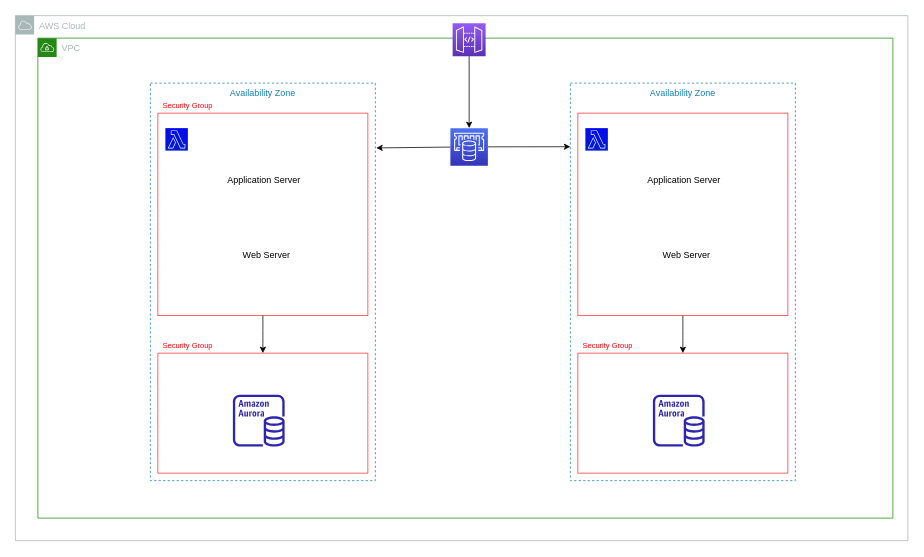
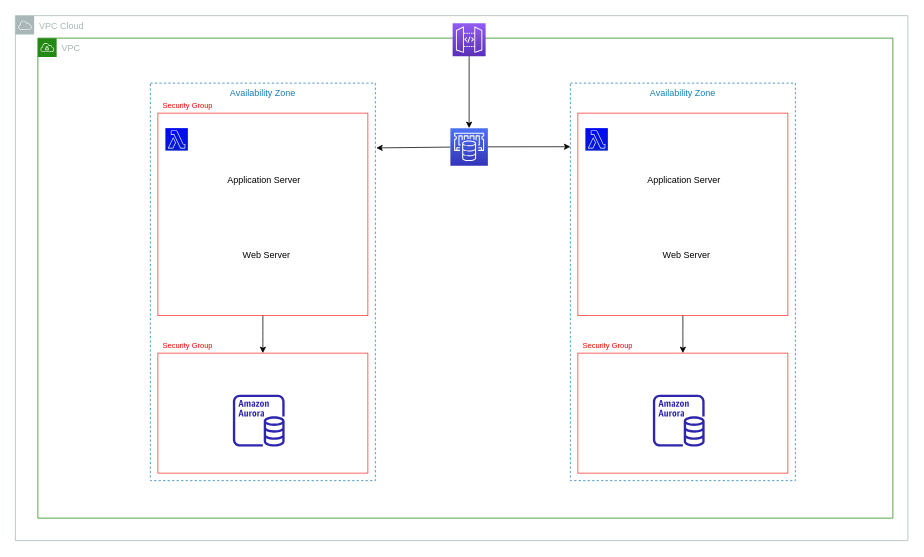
node "AWS Cloud": label "AWS Cloud" -> "VPC Cloud"
